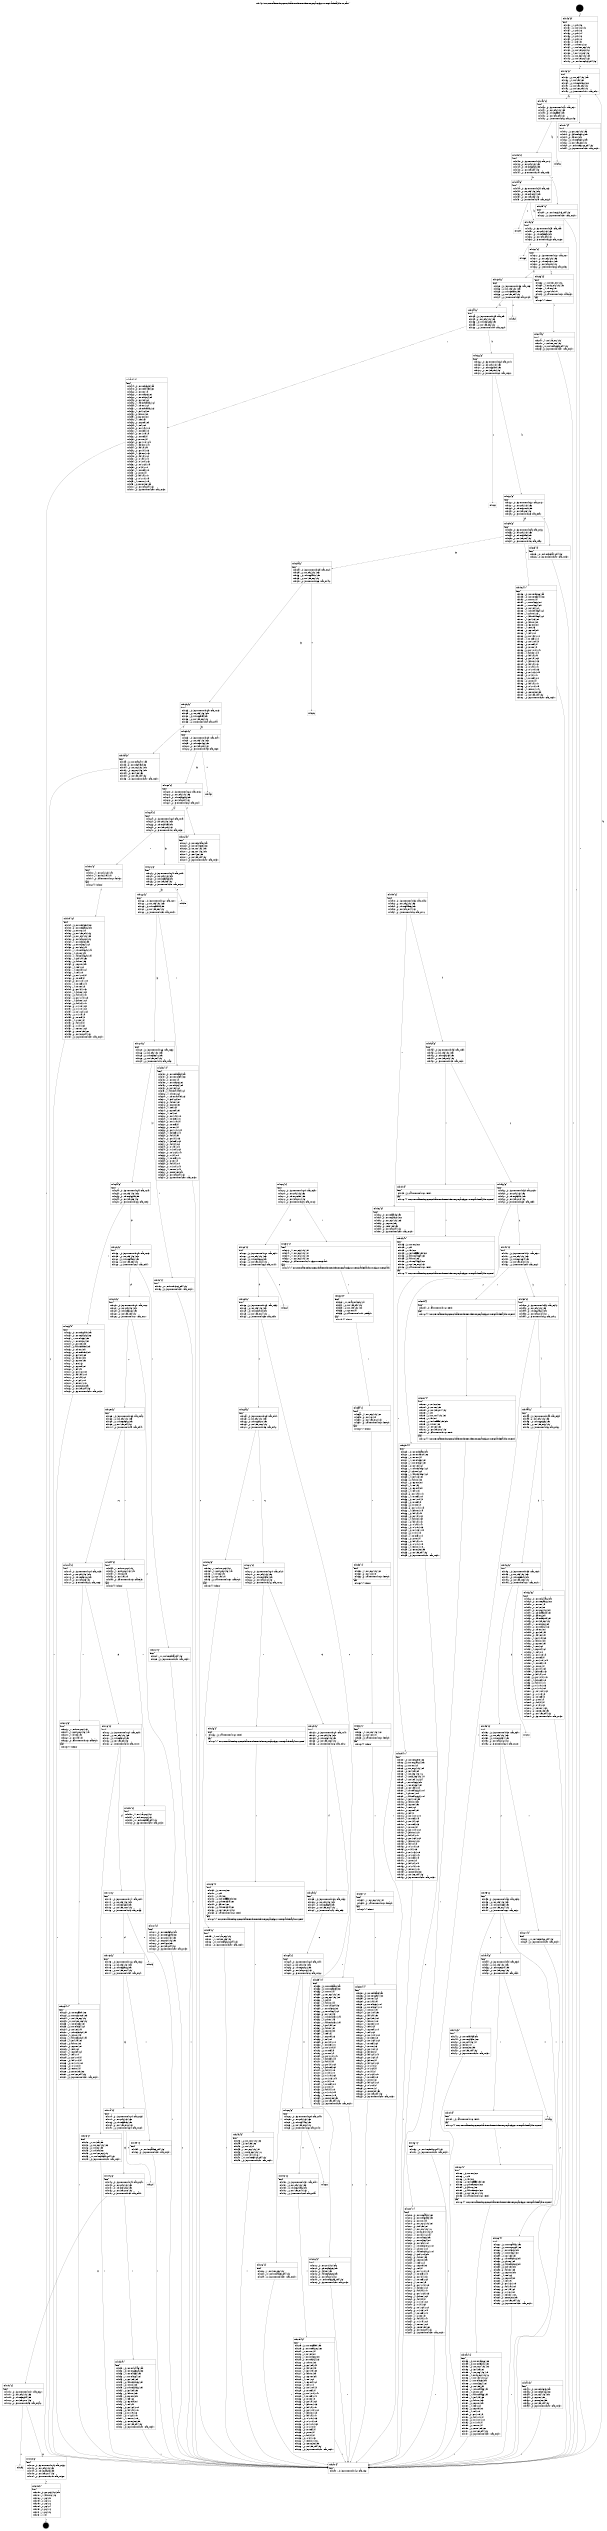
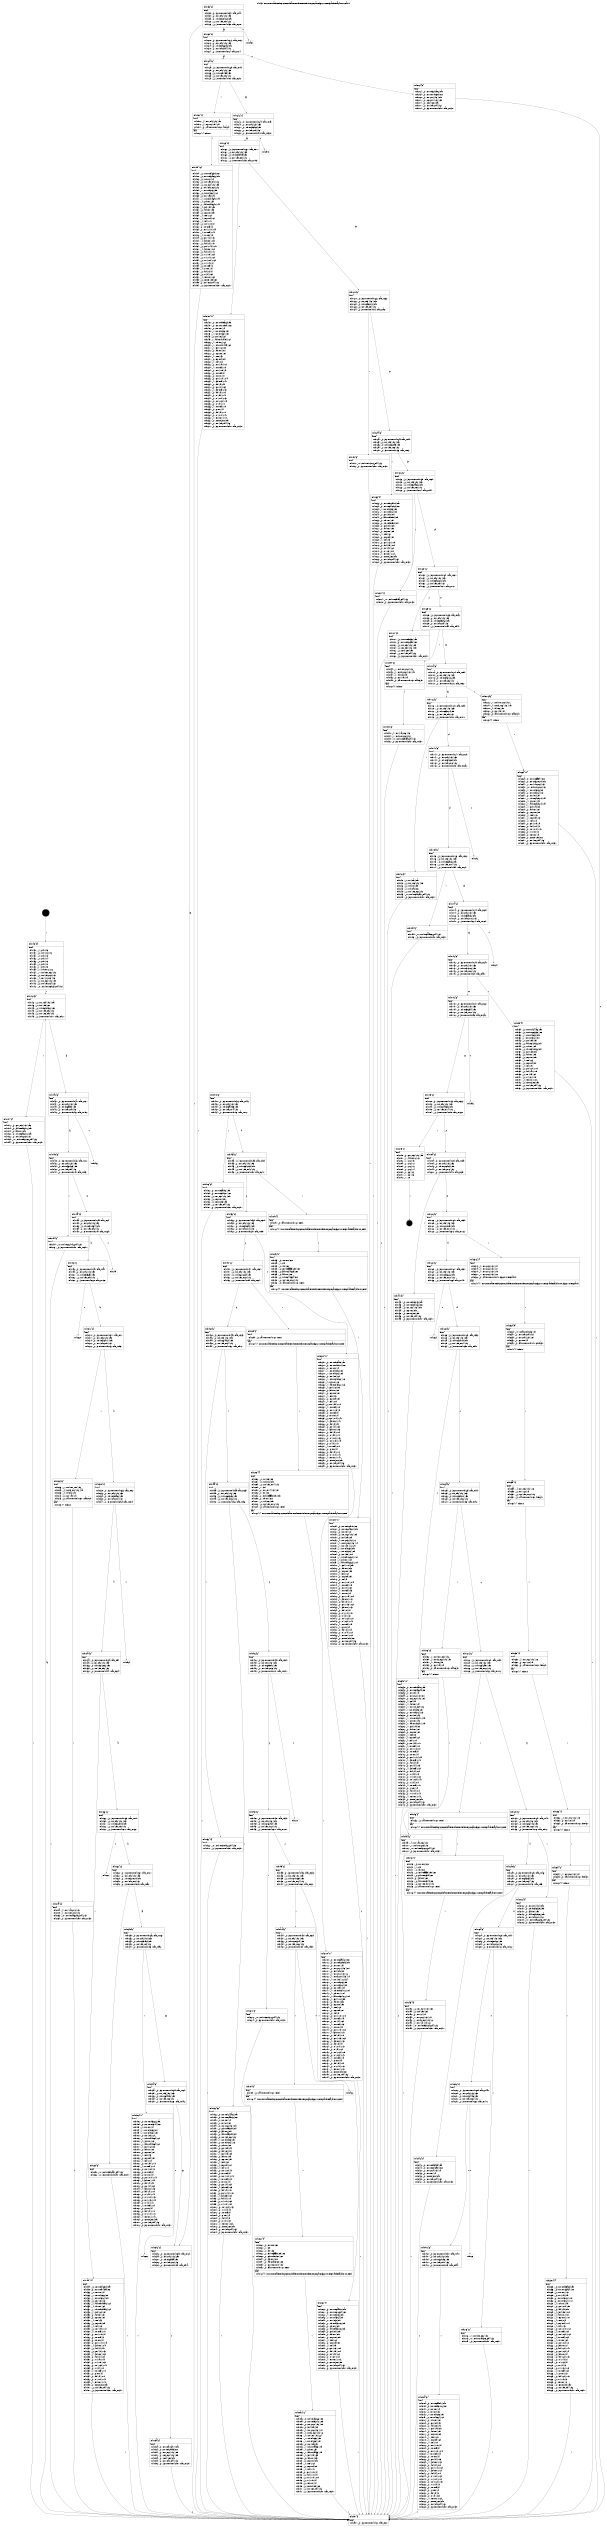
edge "0x4015d6 [28]" -> "0x4015f2 [28]": reversed
node "0x4017ea [28]": added
edge "0x4019fe [28]" -> "0x402448 [30]": now "0x4018ae [28]" -> "0x402448 [30]"
